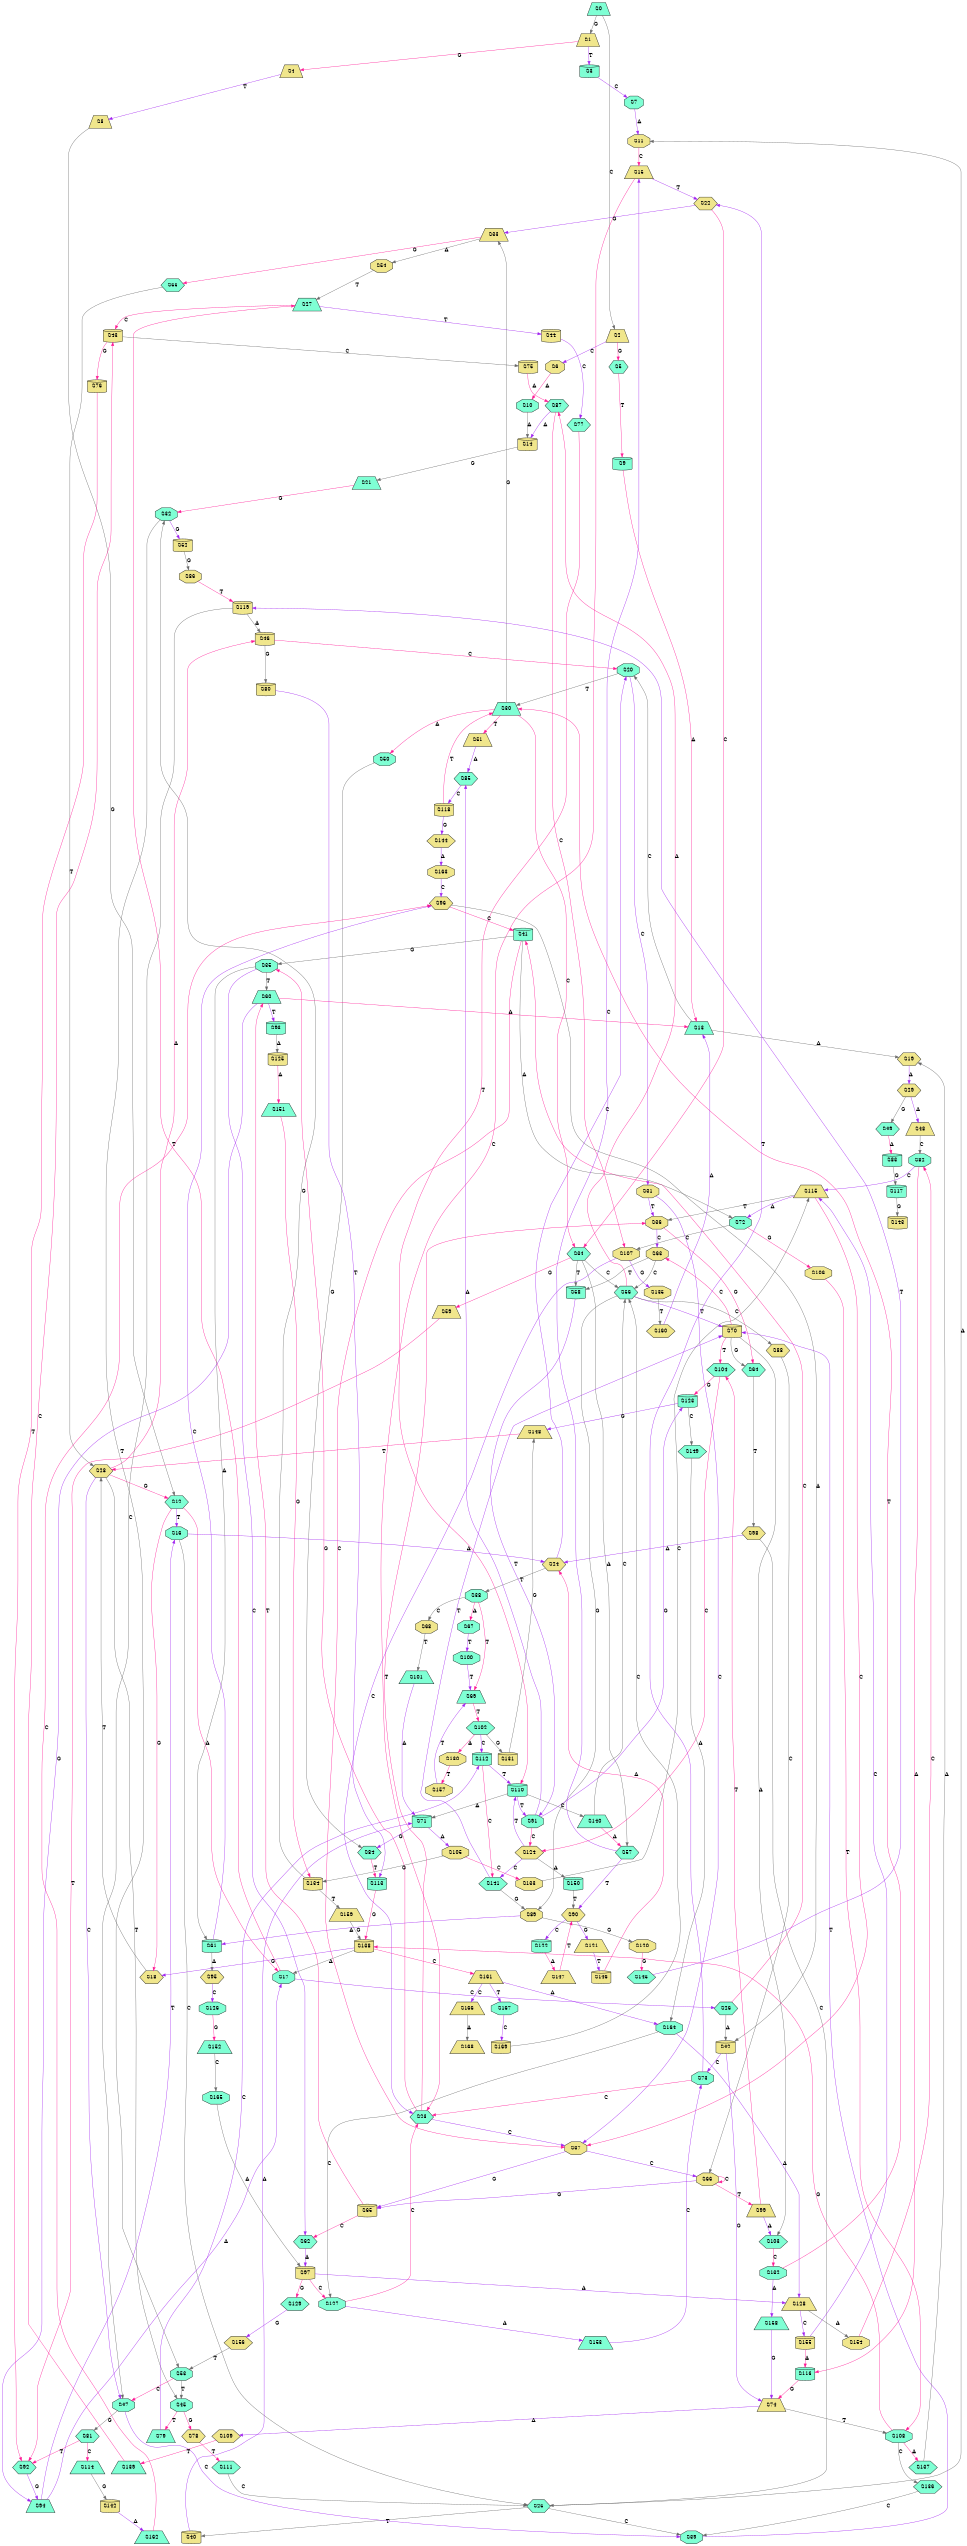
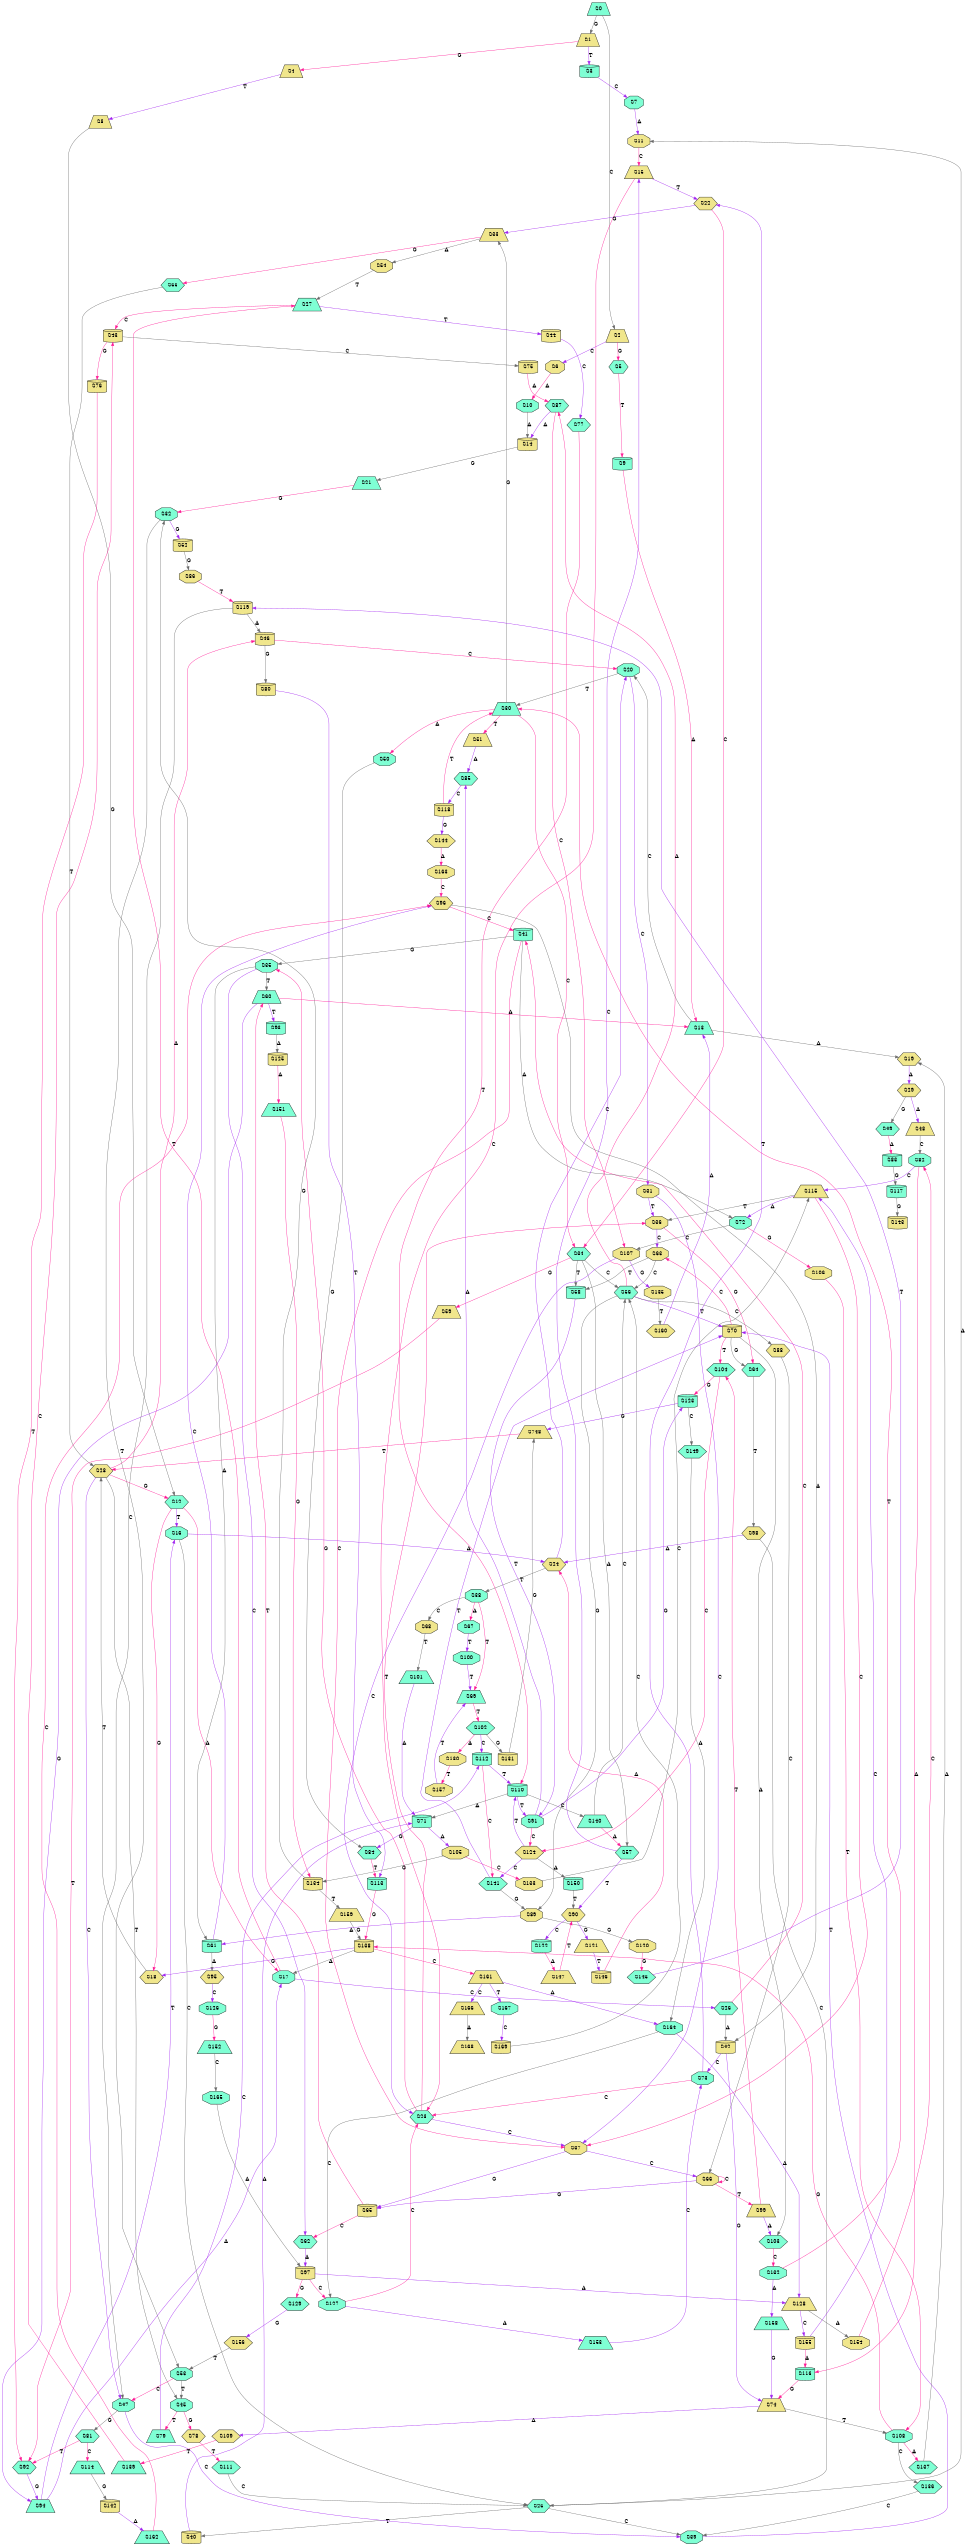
edge "S144" -> "S163": color purple -> deeppink
edge "S163" -> "S96": color purple -> deeppink
node "S148": label "S148" -> "S748"
